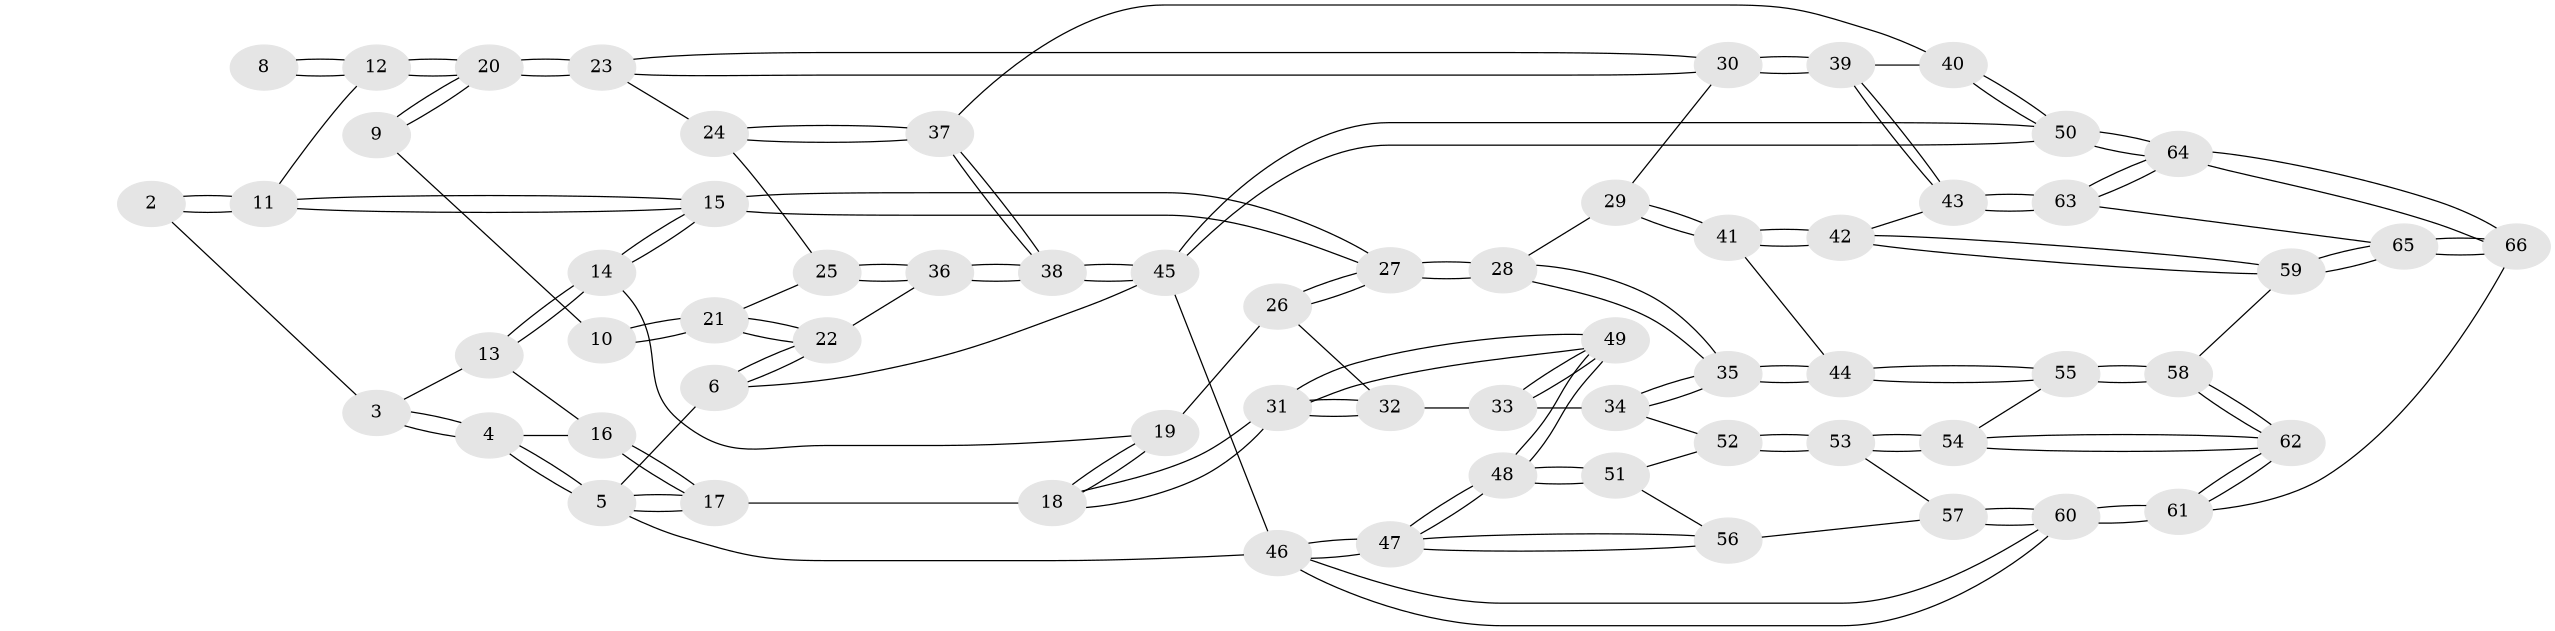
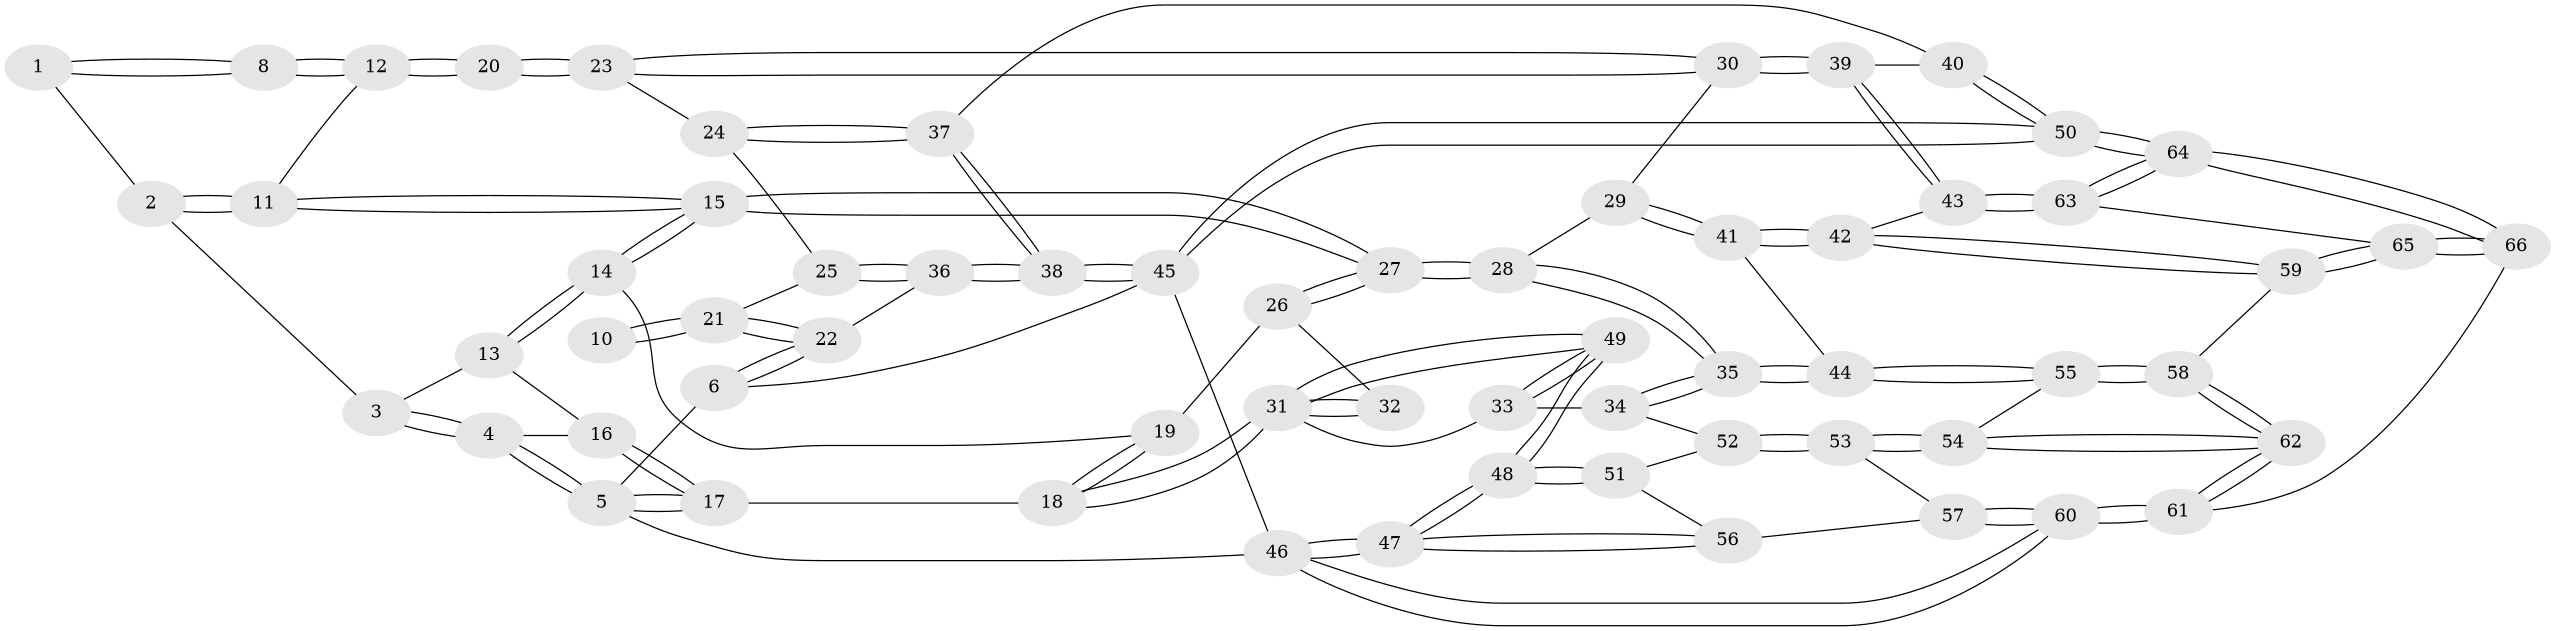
node "1": added
node "9": removed
edge "32" -- "33": now "31" -- "33"
